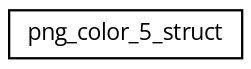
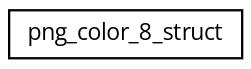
node "png_color_5_struct": label "png_color_5_struct" -> "png_color_8_struct"
